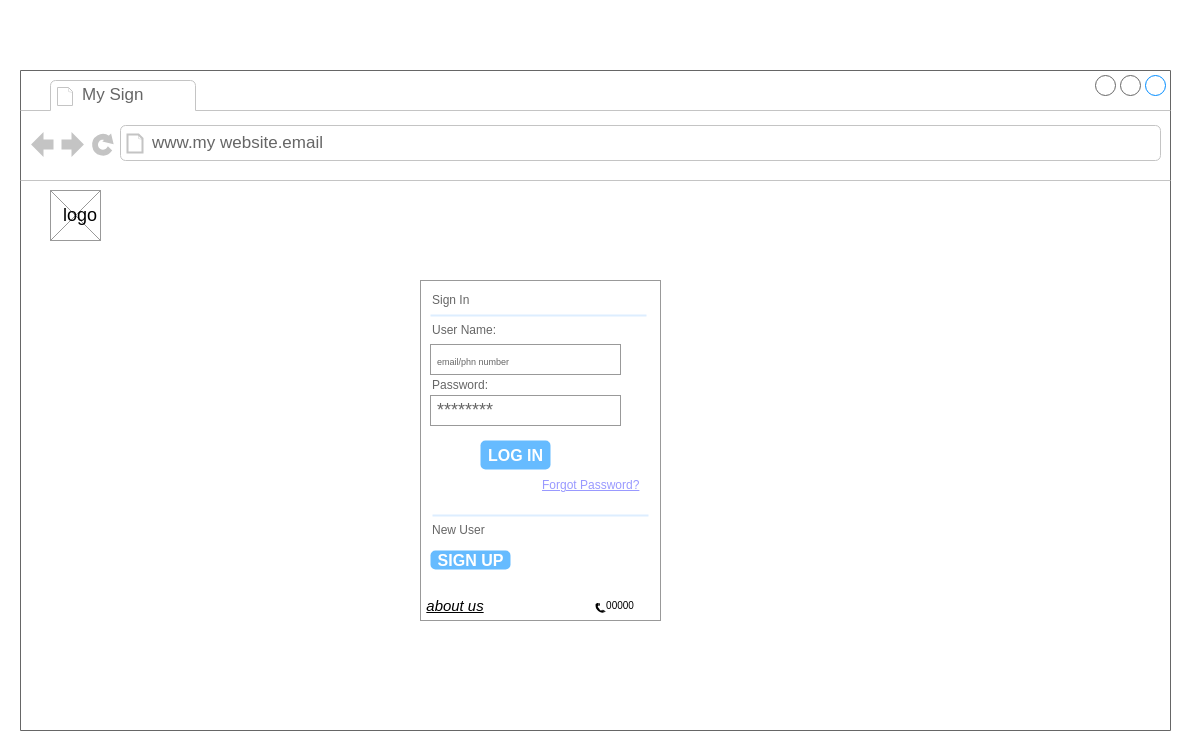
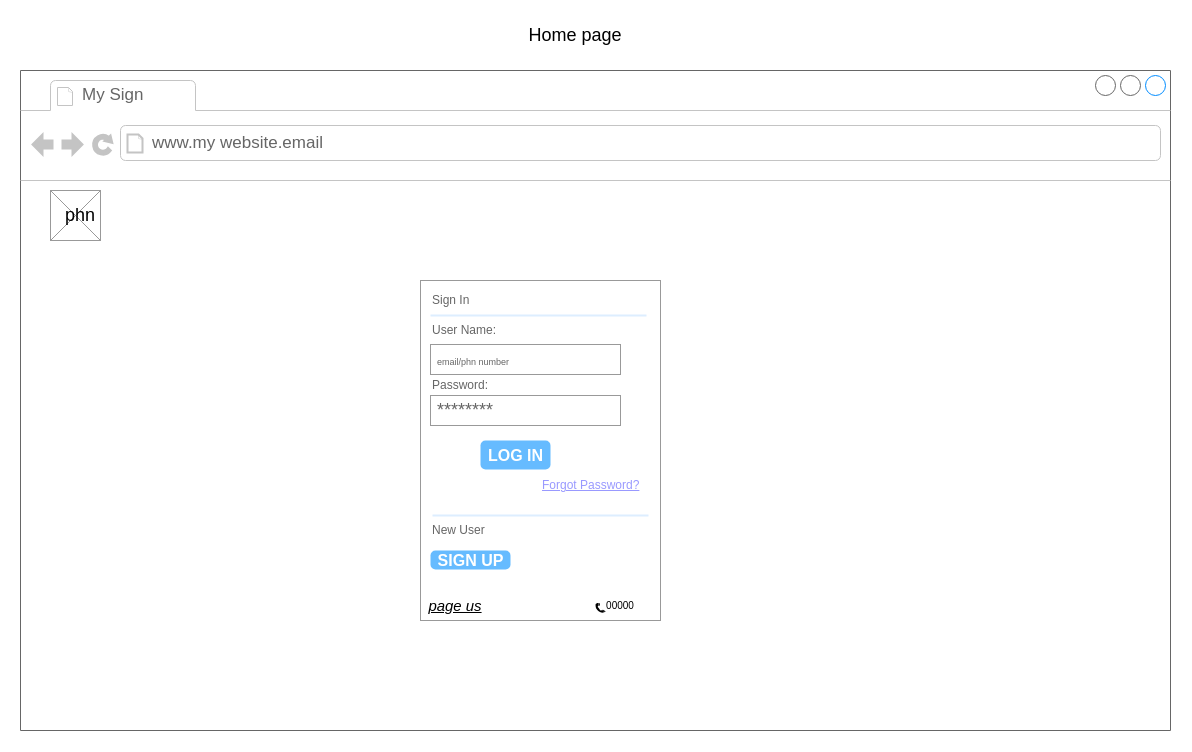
node "Home page": added
node "logo": label "logo" -> "phn"
node "about us": label "about us" -> "page us"
